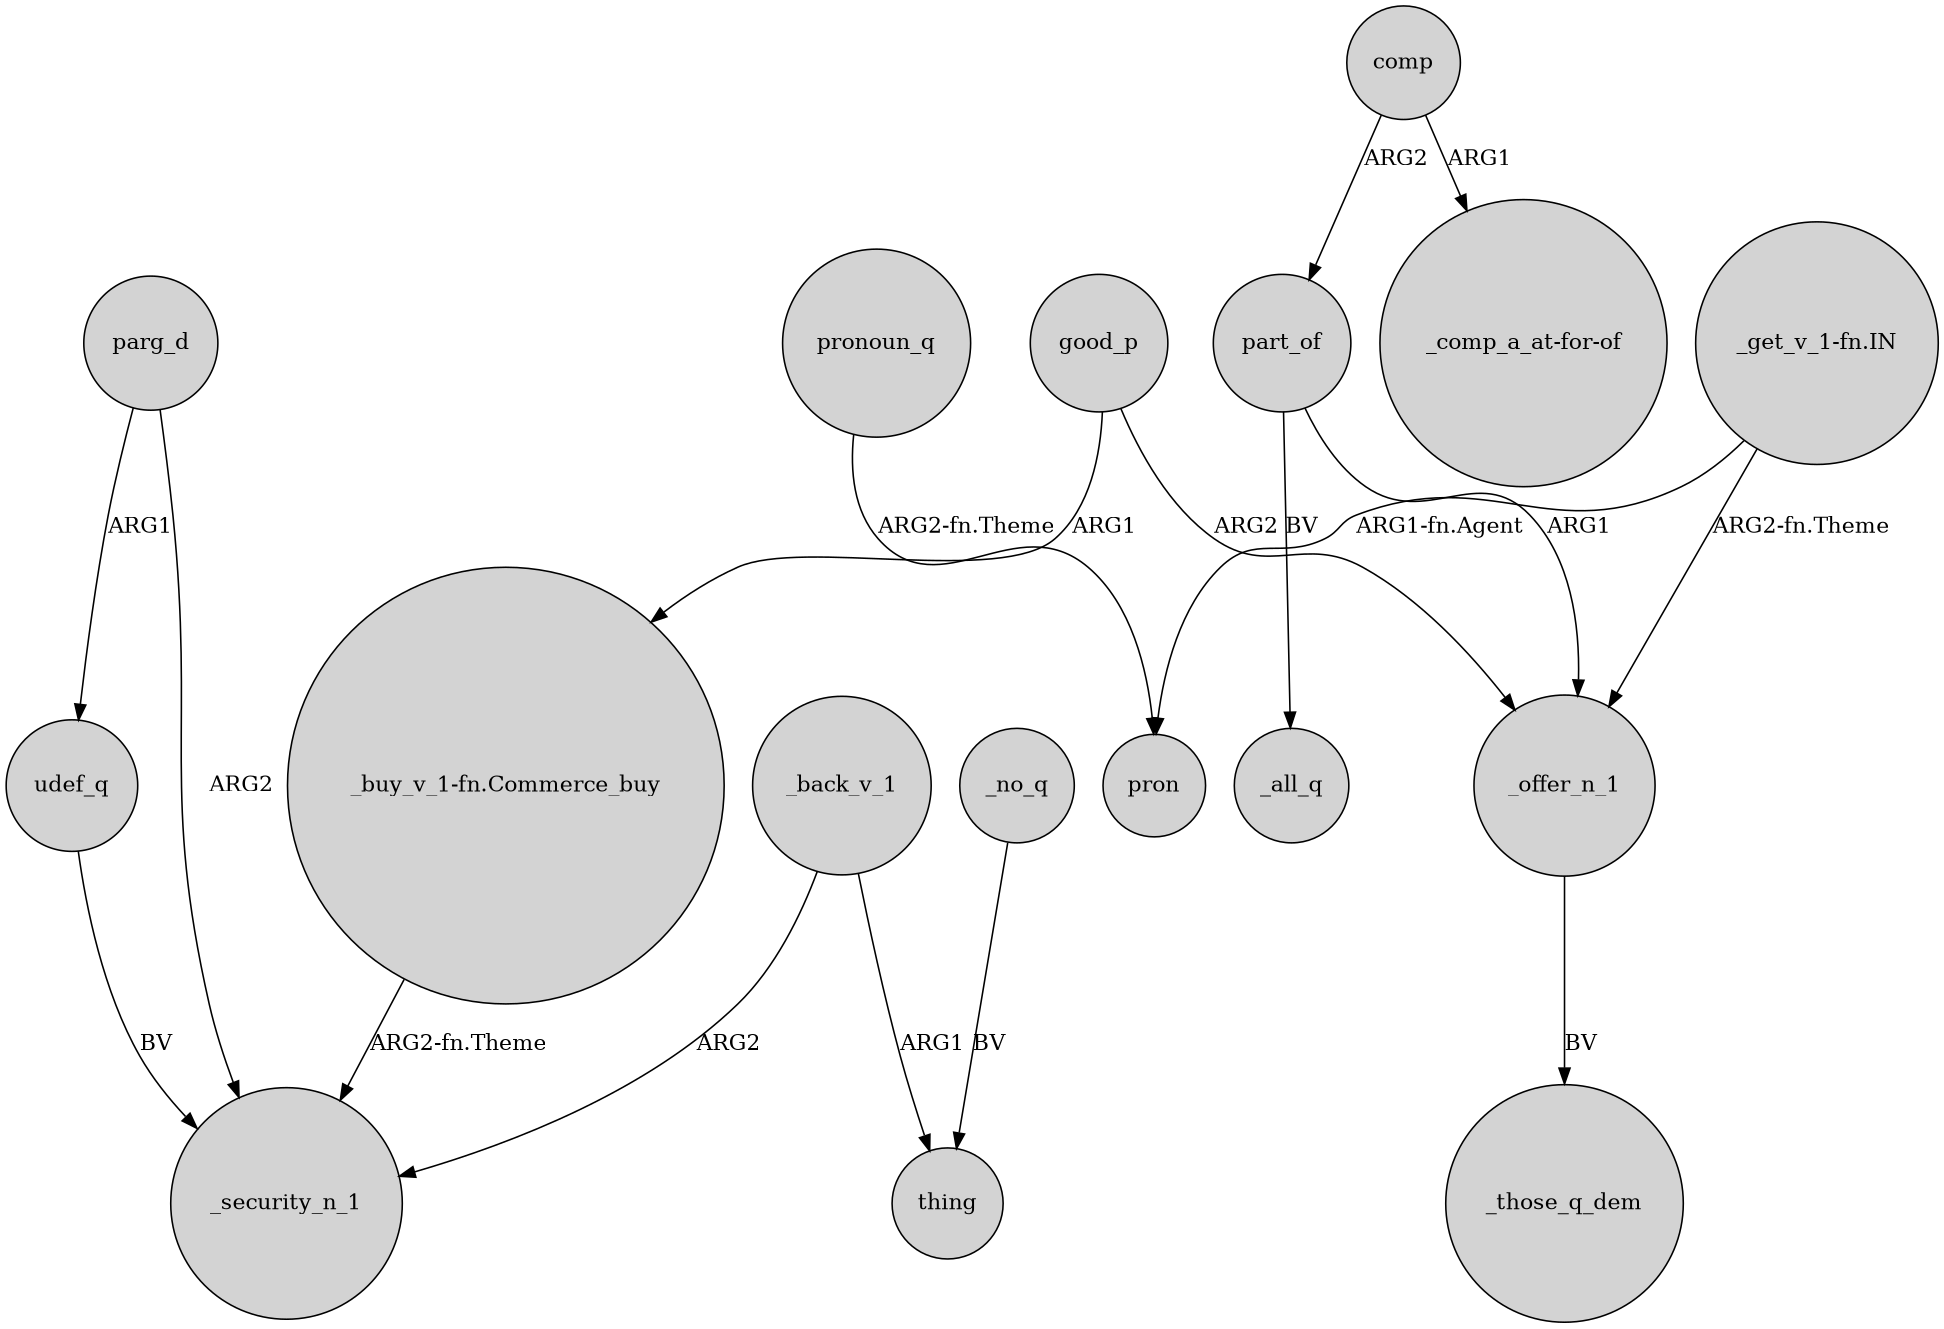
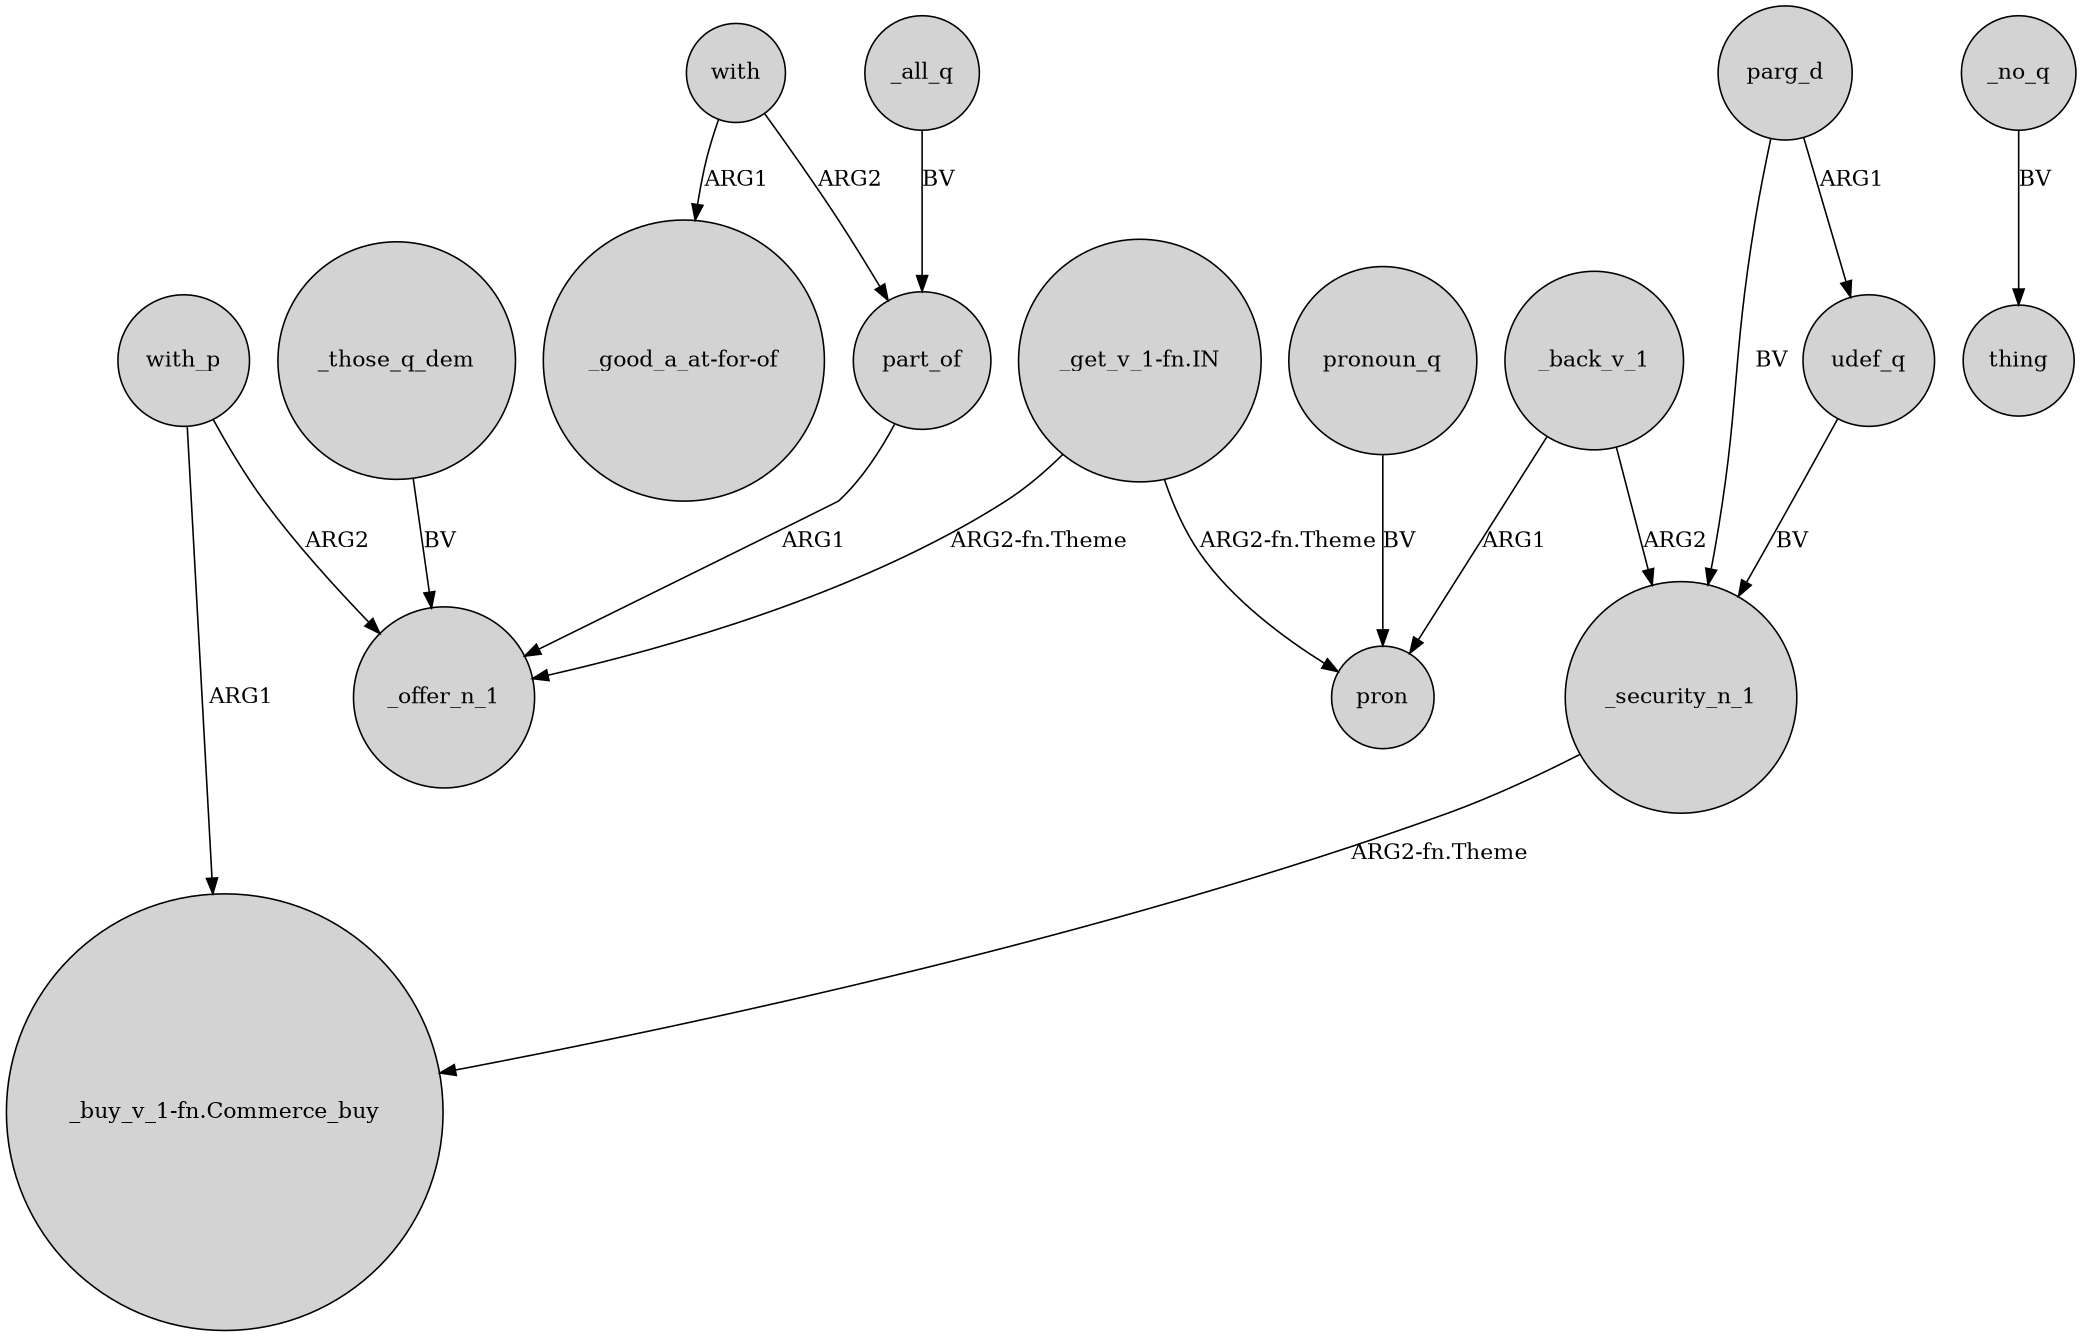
node "comp": label "comp" -> "with"
node "good_p": label "good_p" -> "with_p"
node "_comp_a_at-for-of": label "_comp_a_at-for-of" -> "_good_a_at-for-of"
edge "pronoun_q" -> "pron": label "ARG2-fn.Theme" -> "BV"
edge "_get_v_1-fn.IN" -> "pron": label "ARG1-fn.Agent" -> "ARG2-fn.Theme"
edge "part_of" -> "_all_q": reversed
edge "parg_d" -> "_security_n_1": label "ARG2" -> "BV"
edge "_offer_n_1" -> "_those_q_dem": reversed
edge "_back_v_1" -> "thing": now "_back_v_1" -> "pron"
edge "_buy_v_1-fn.Commerce_buy" -> "_security_n_1": reversed
